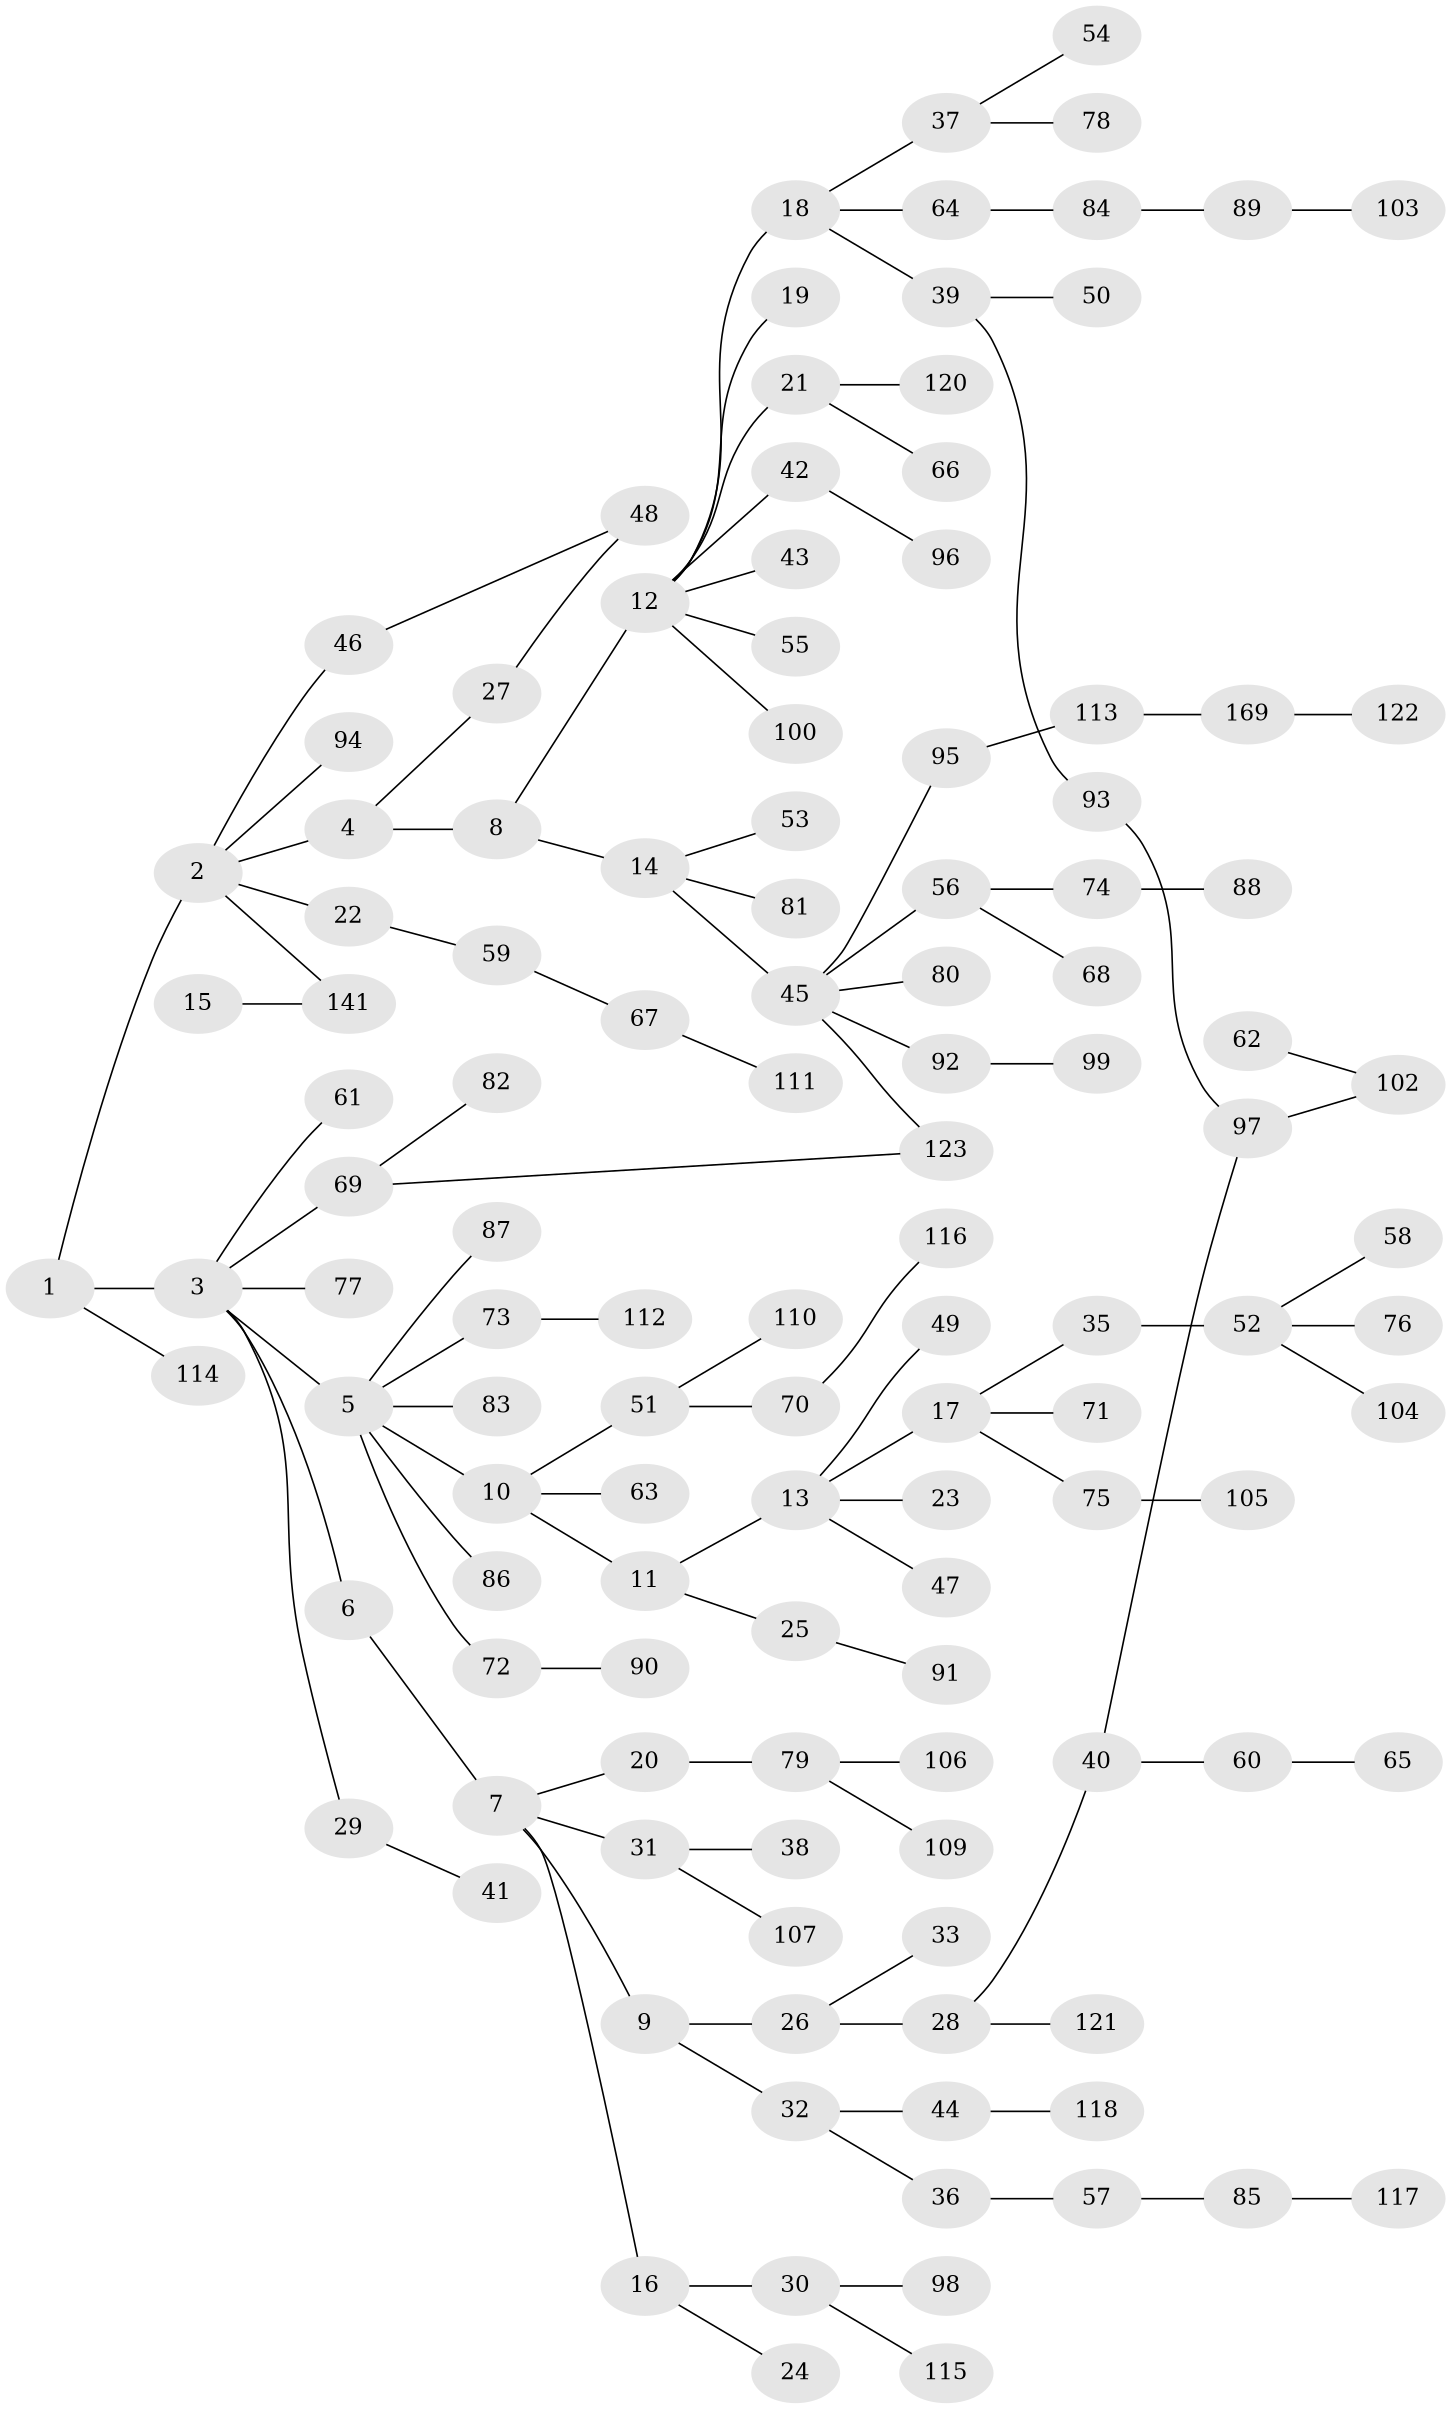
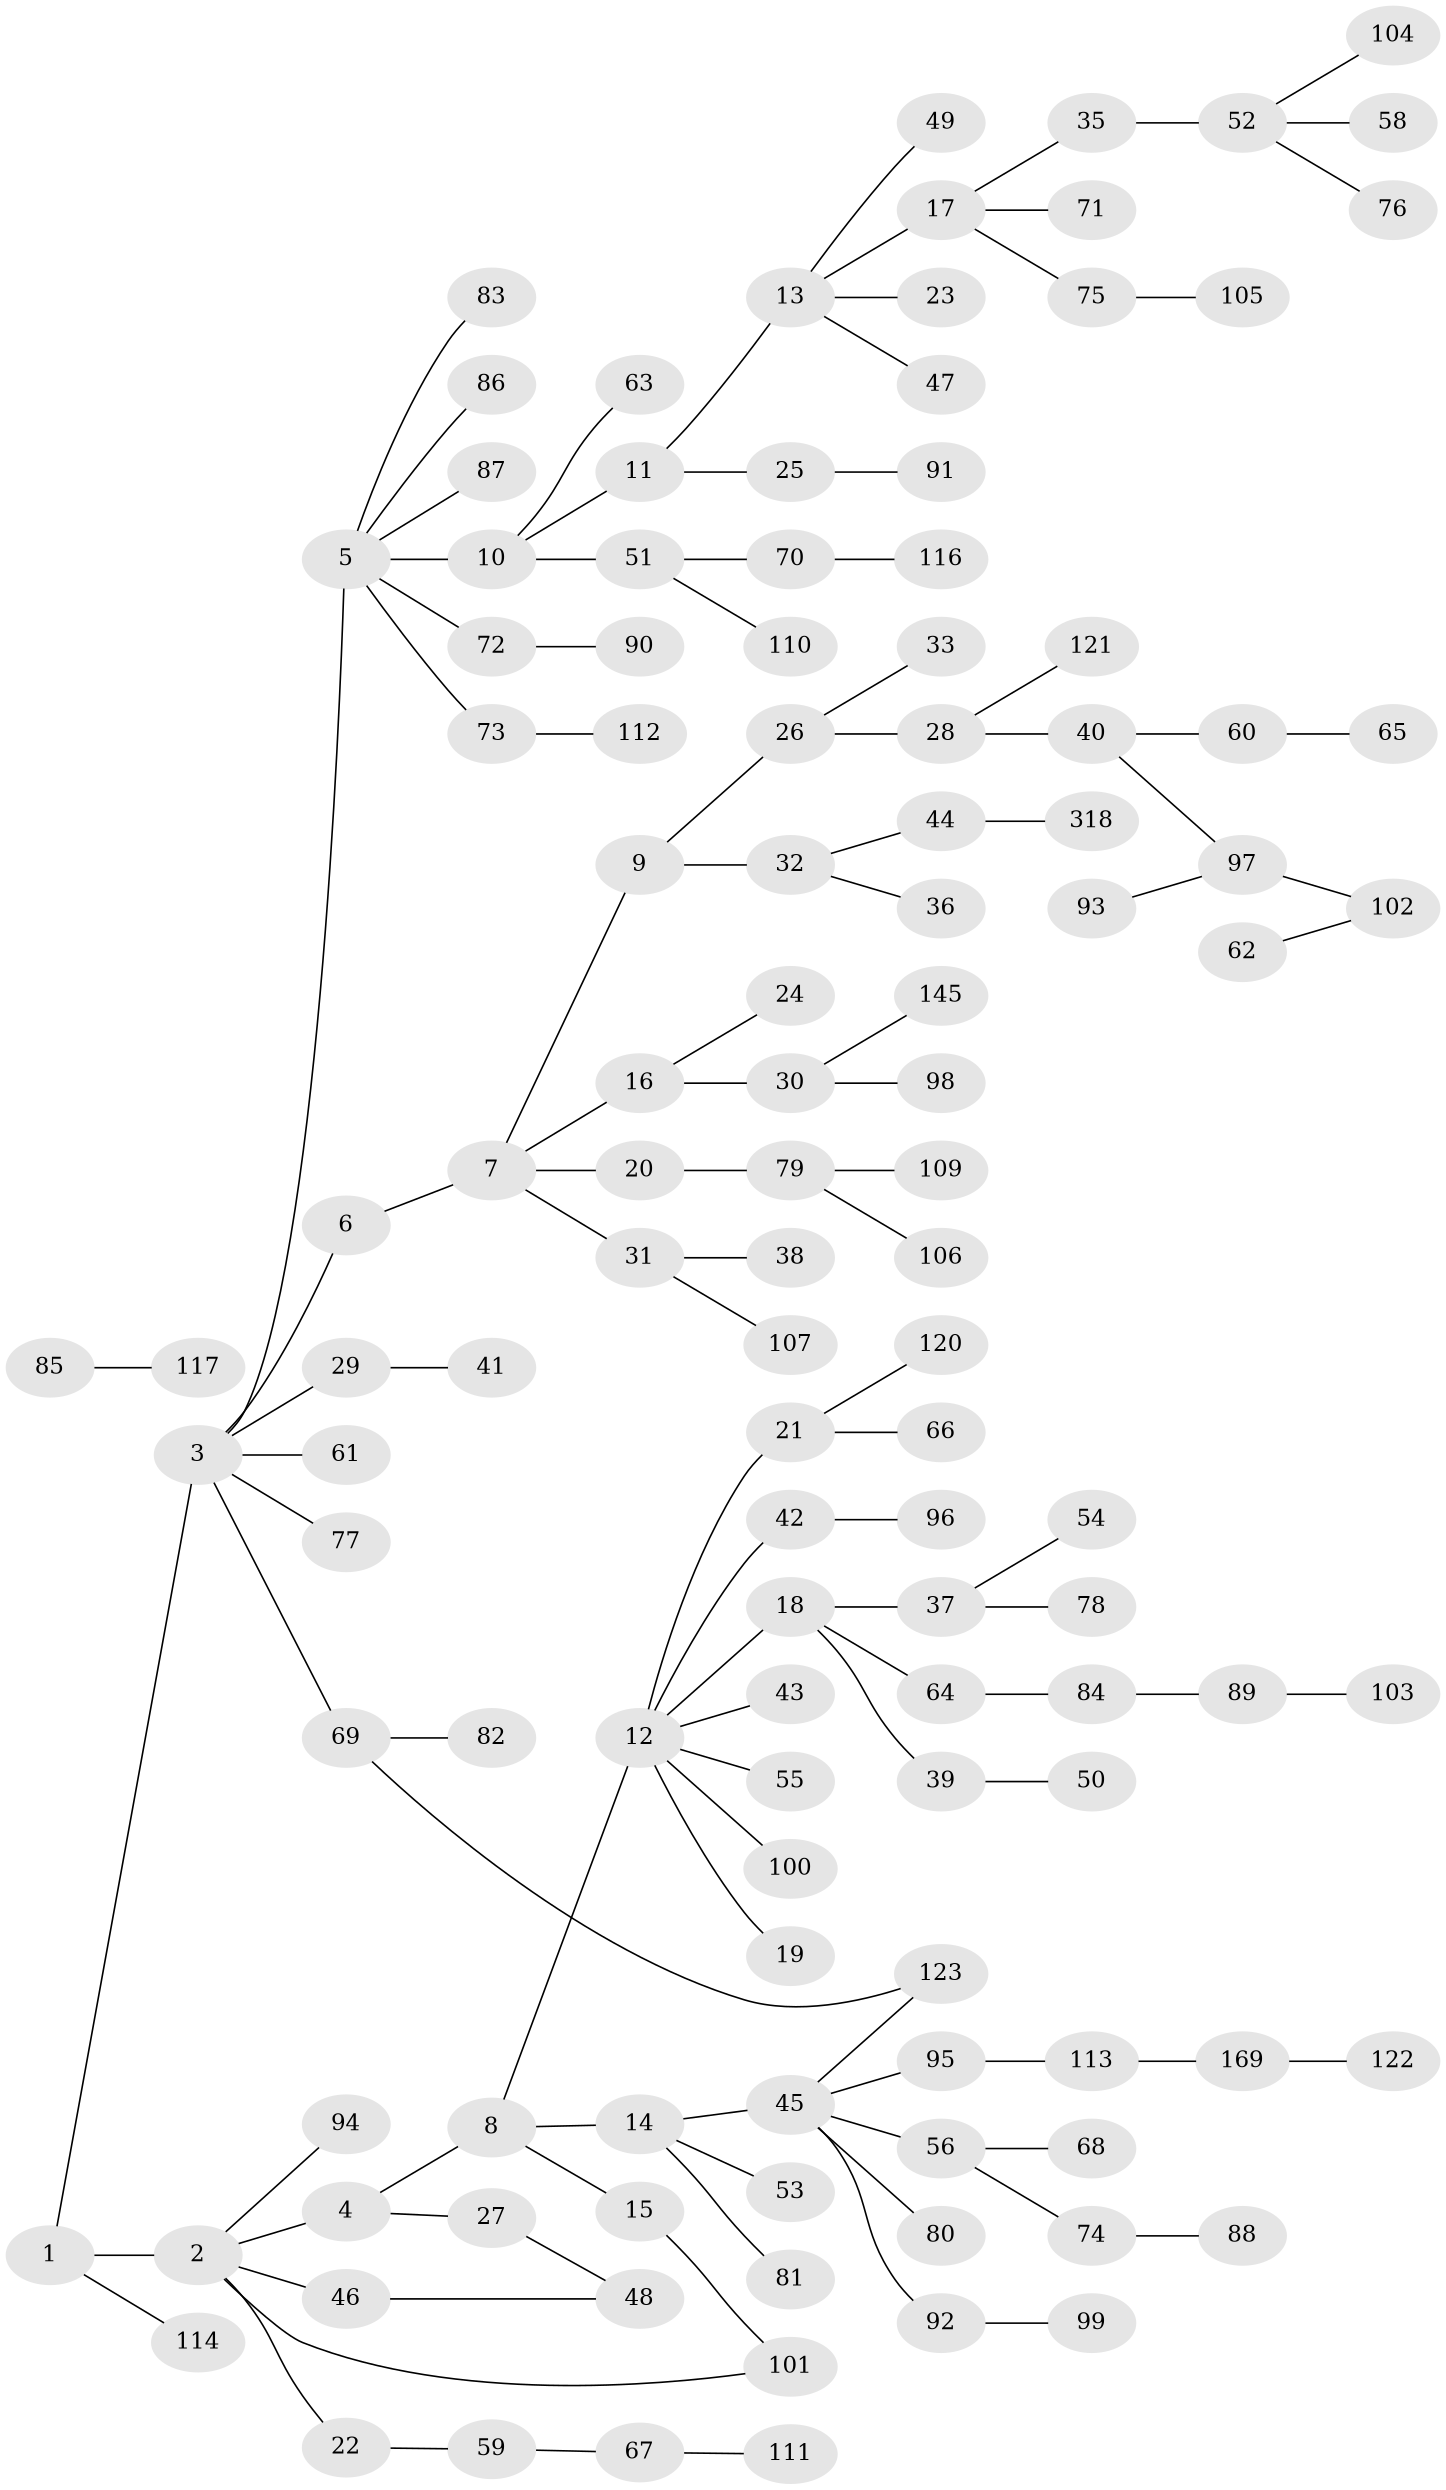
edge "39" -- "93": removed
node "141": label "141" -> "101"
node "118": label "118" -> "318"
edge "8" -- "15": added
node "57": removed
node "115": label "115" -> "145"
